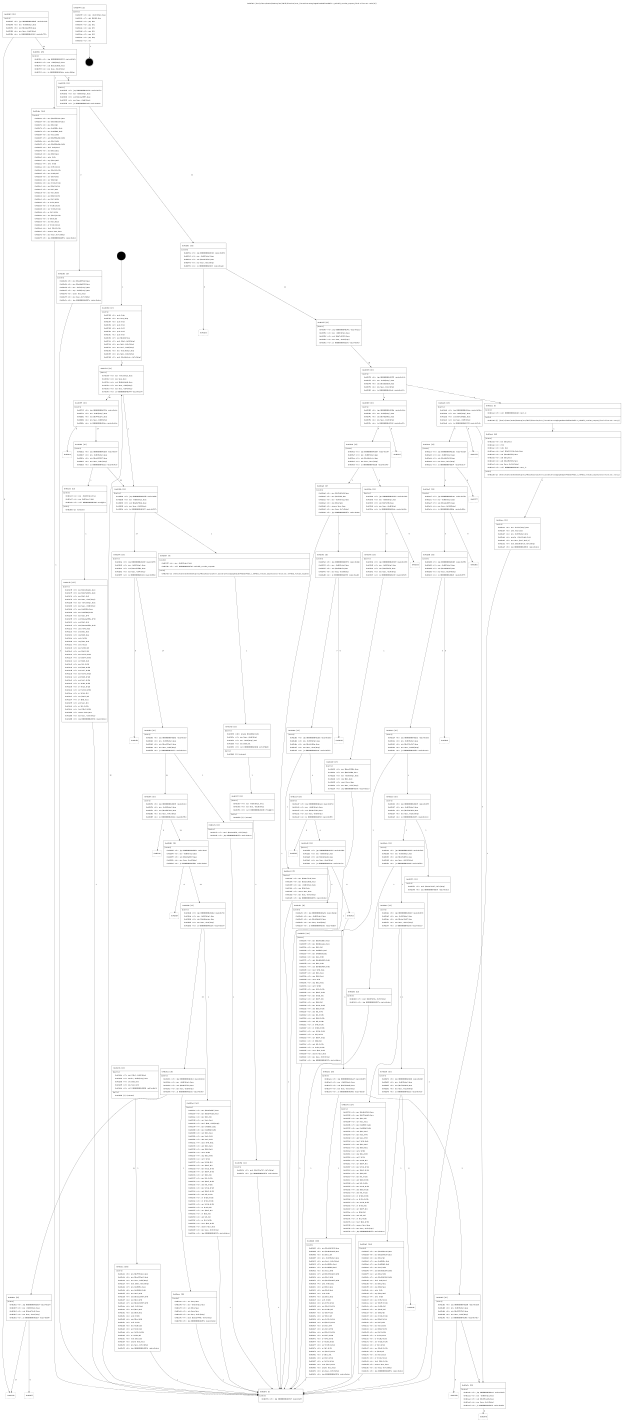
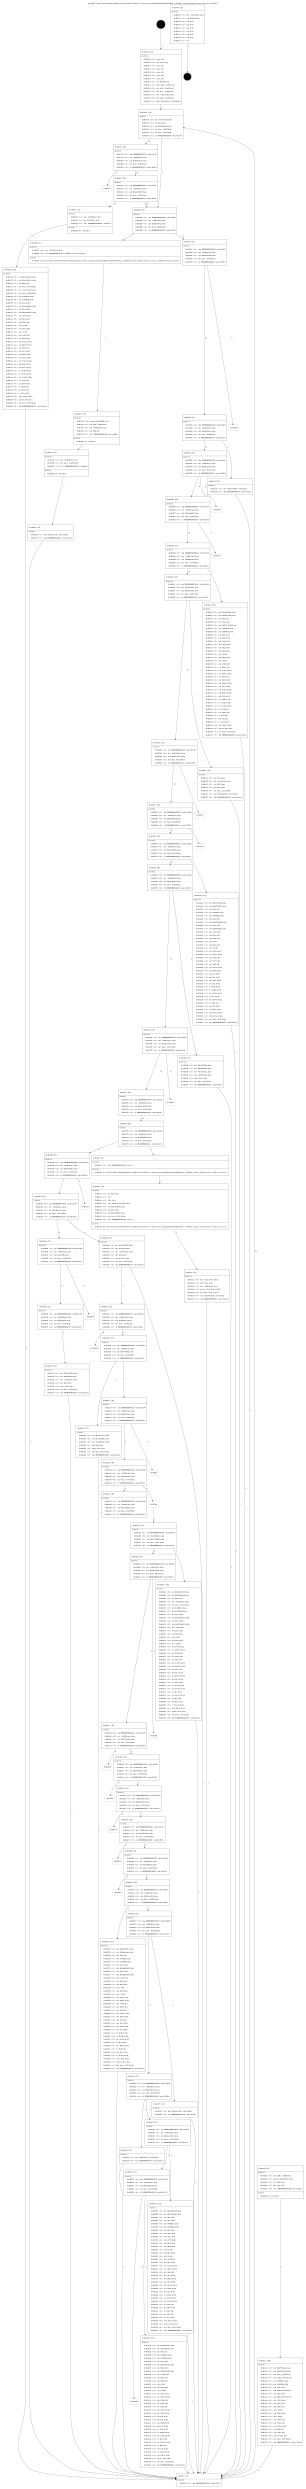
edge "0x401ab5 [25]" -> "0x401a9c [25]": reversed
edge "0x4018da [25]" -> "0x401f42": now "0x4018da [25]" -> "0x4018f3 [25]"
